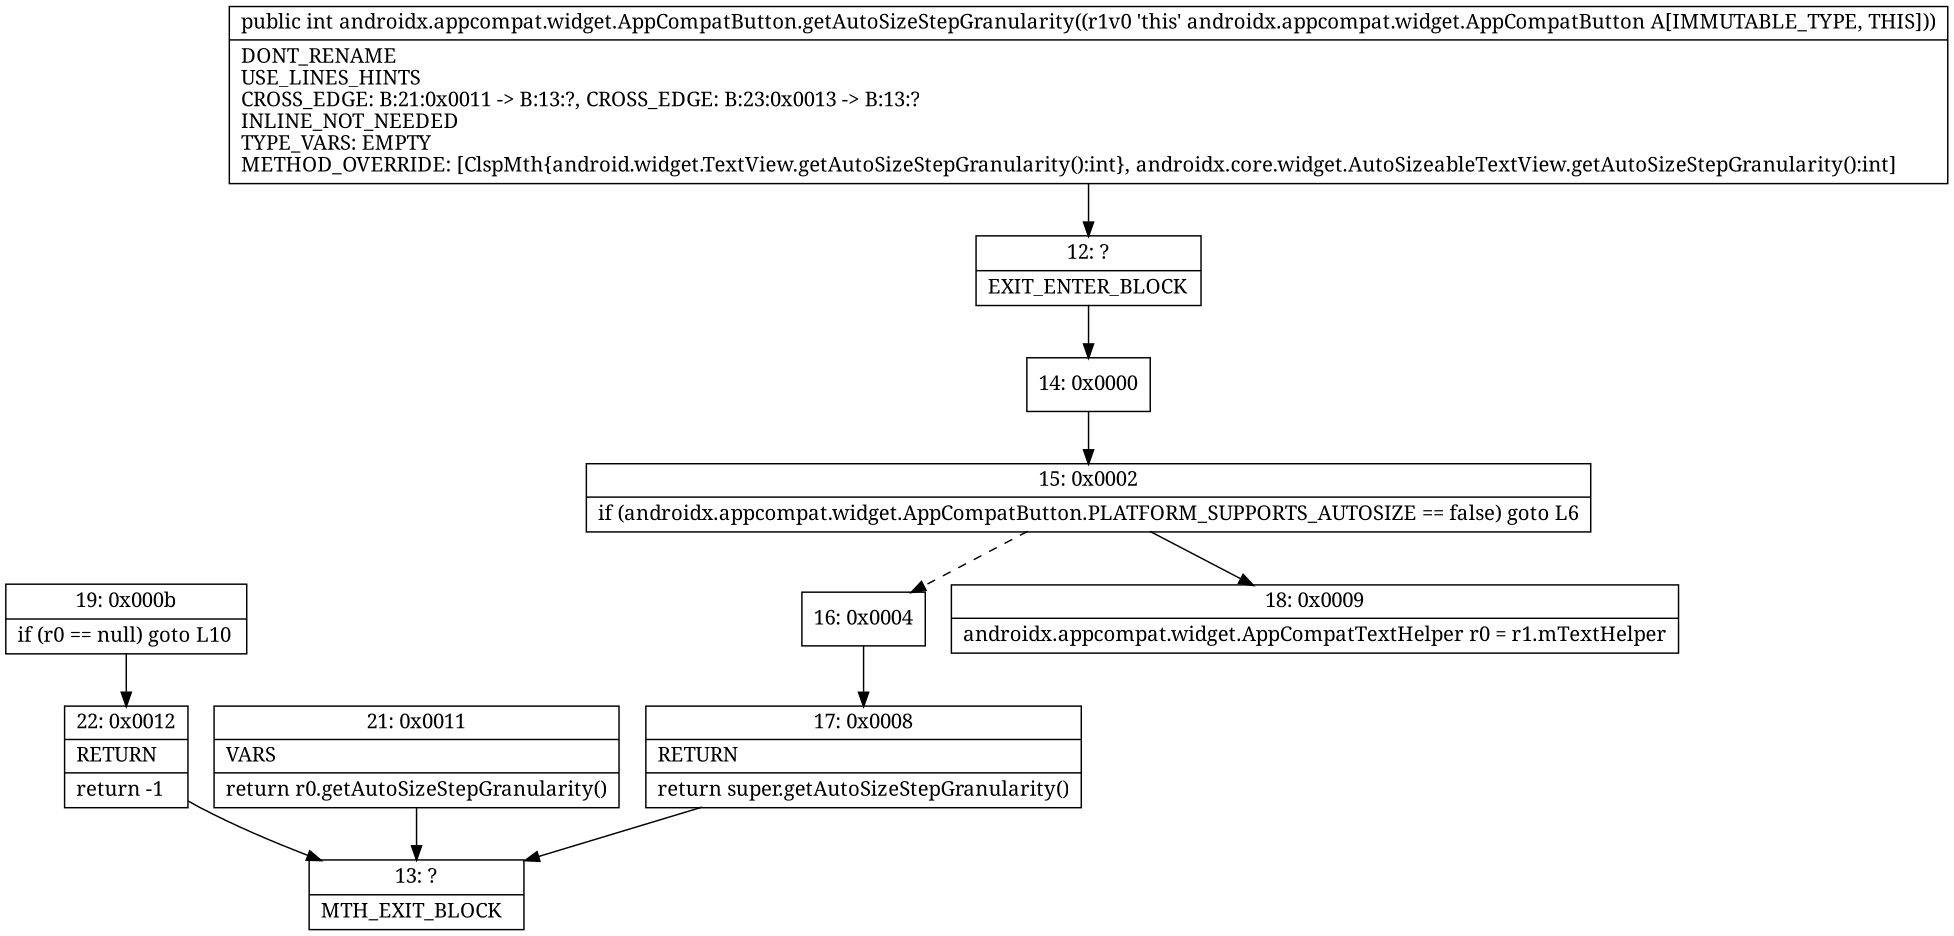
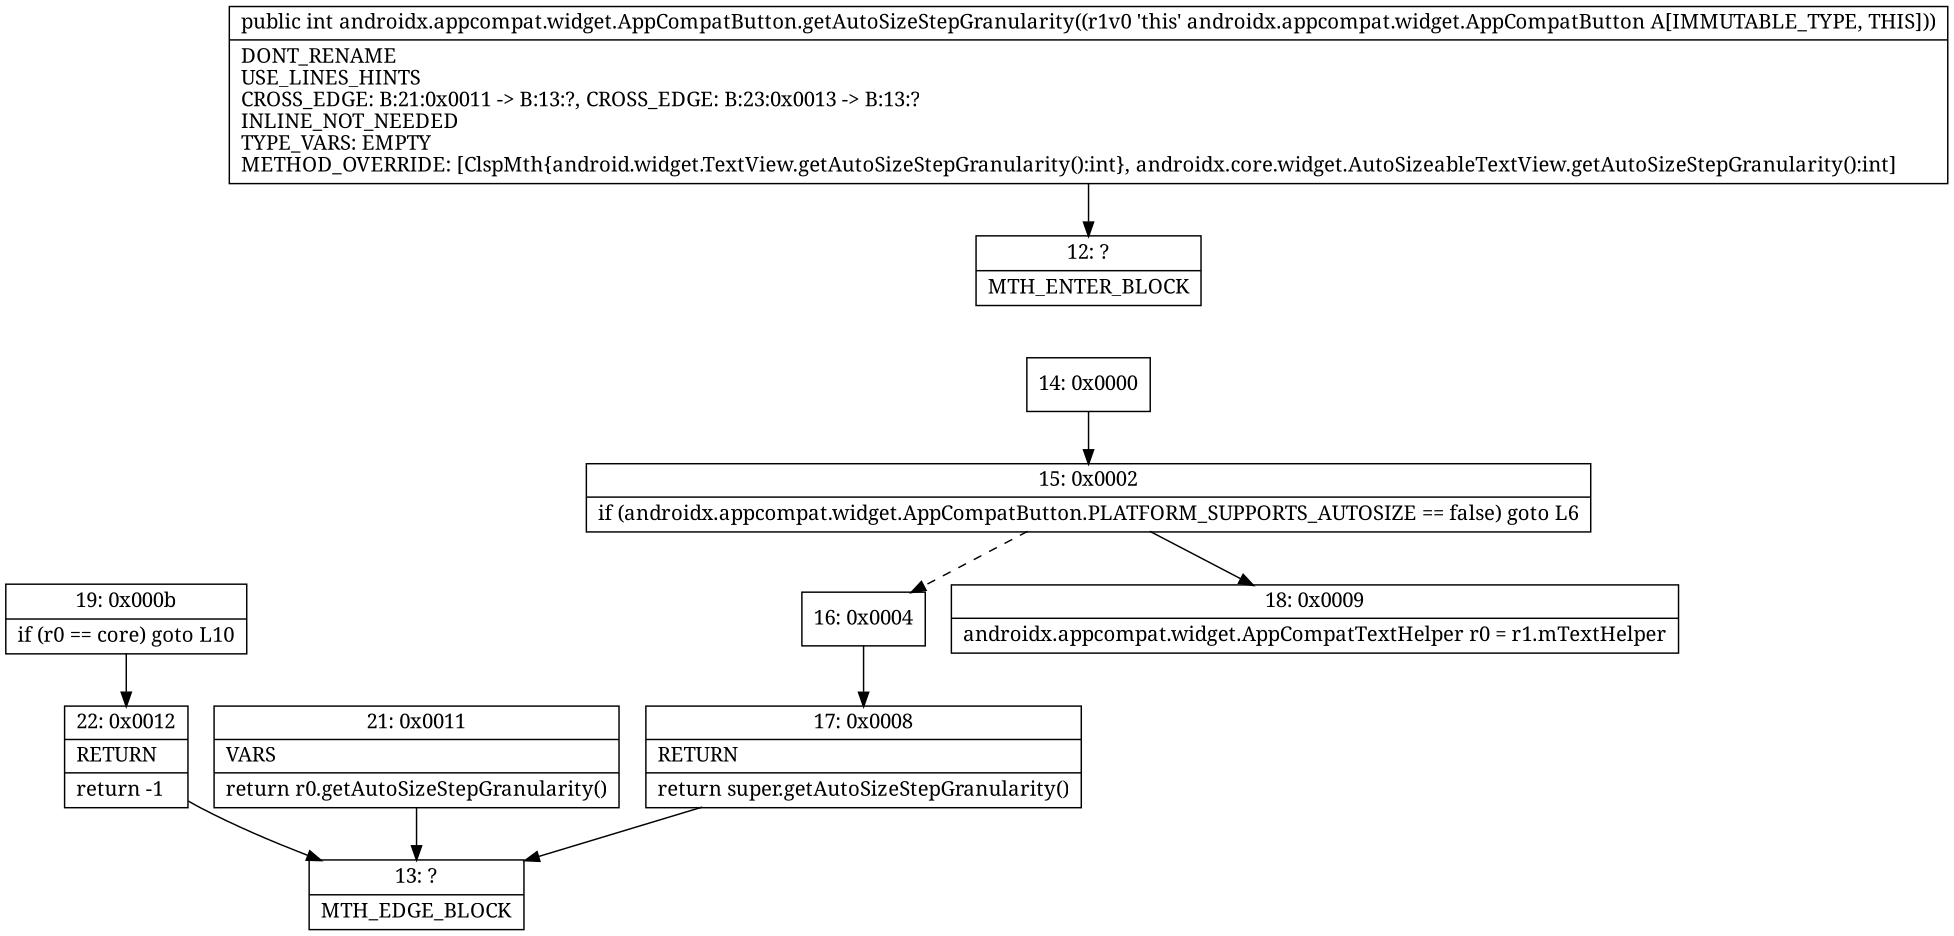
node "12: ?": text "EXIT_ENTER_BLOCK" -> "MTH_ENTER_BLOCK"
edge "12: ?" -> "14: 0x0000": removed
node "19: 0x000b": text "if (r0 == null) goto L10" -> "if (r0 == core) goto L10"
node "13: ?": text "MTH_EXIT_BLOCK" -> "MTH_EDGE_BLOCK"
